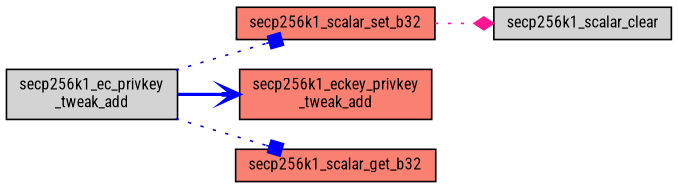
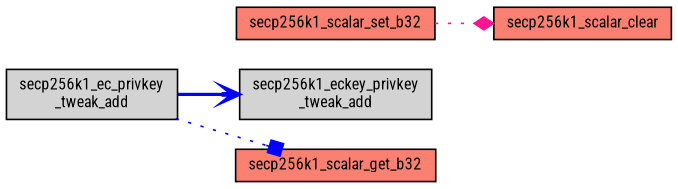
node "secp256k1_scalar_clear": fillcolor lightgrey -> salmon
edge "secp256k1_ec_privkey _tweak_add" -> "secp256k1_scalar_set_b32": removed
node "secp256k1_eckey_privkey _tweak_add": fillcolor salmon -> lightgrey
